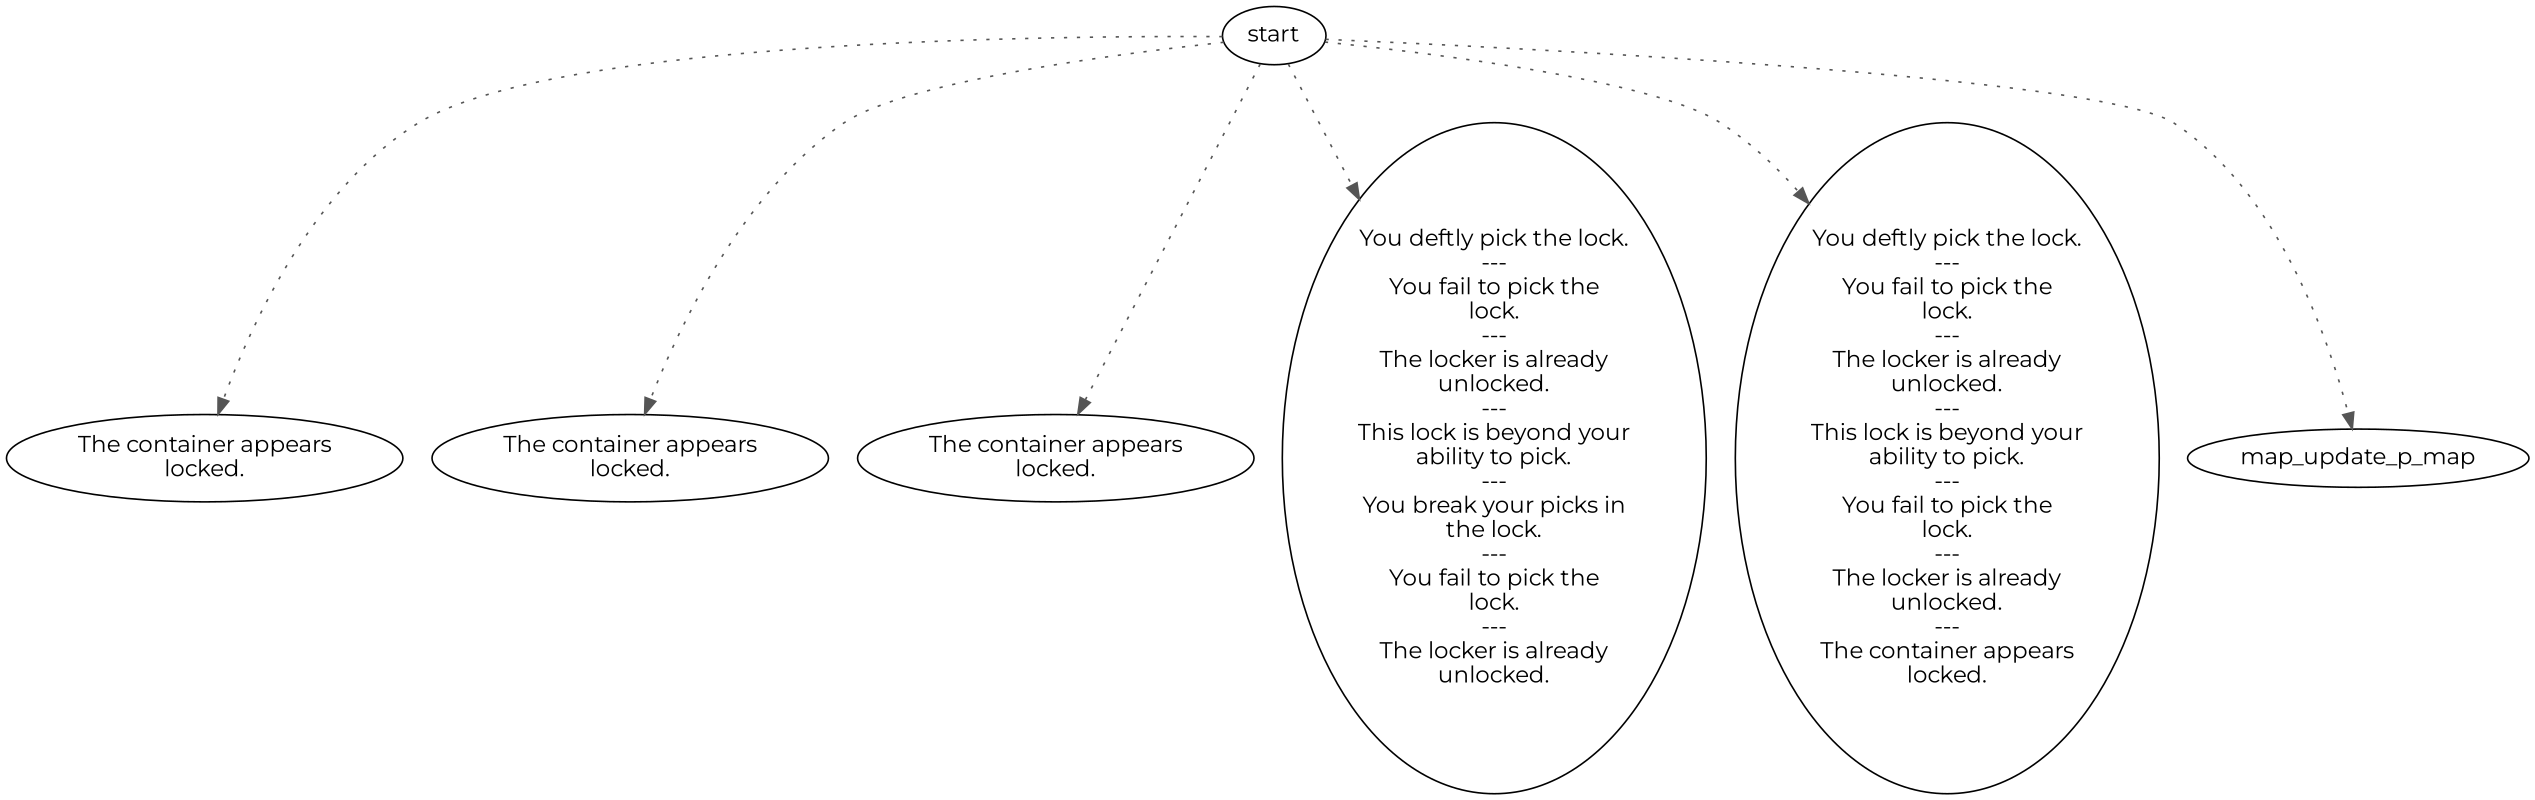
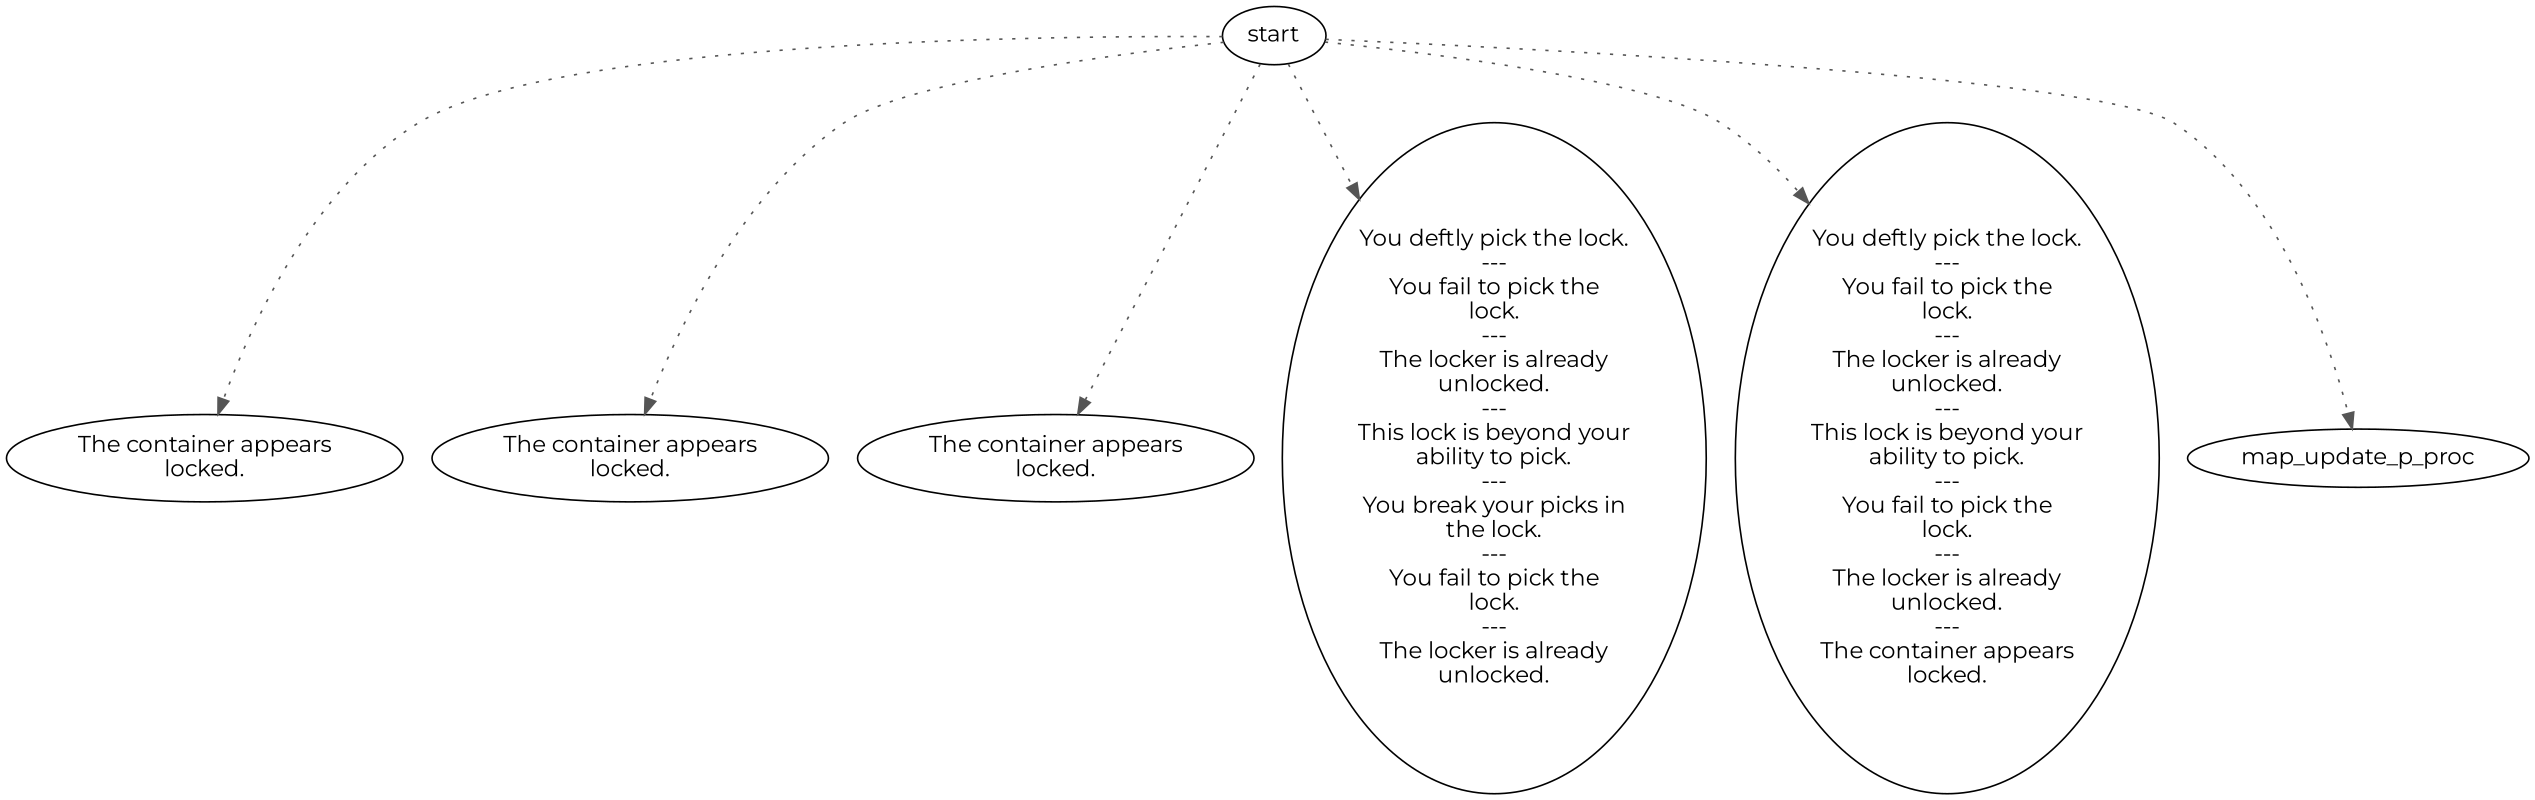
node "map_update_p_map": label "map_update_p_map" -> "map_update_p_proc"
